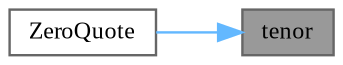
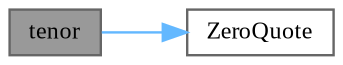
edge "ZeroQuote" -> "tenor": reversed
